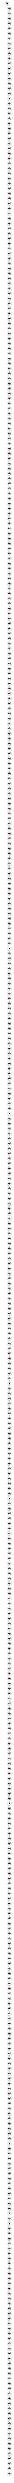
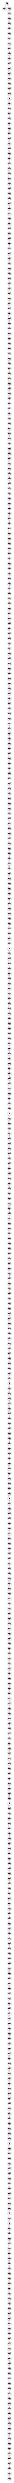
node "n137": added
node "n485": added
